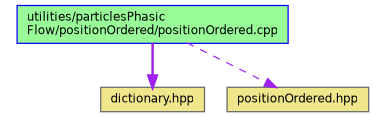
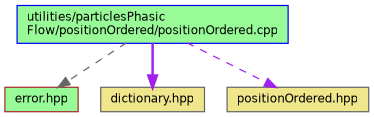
node "error.hpp": added
